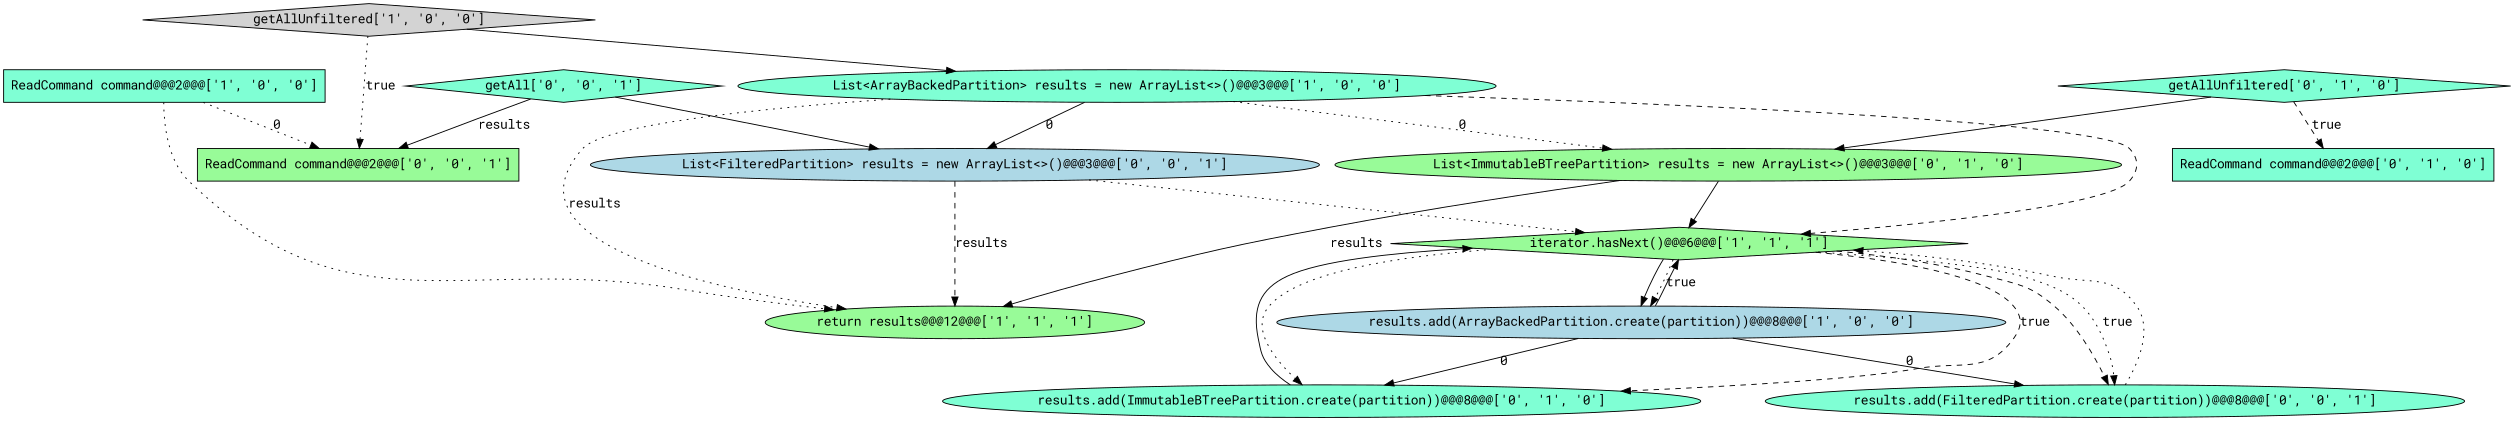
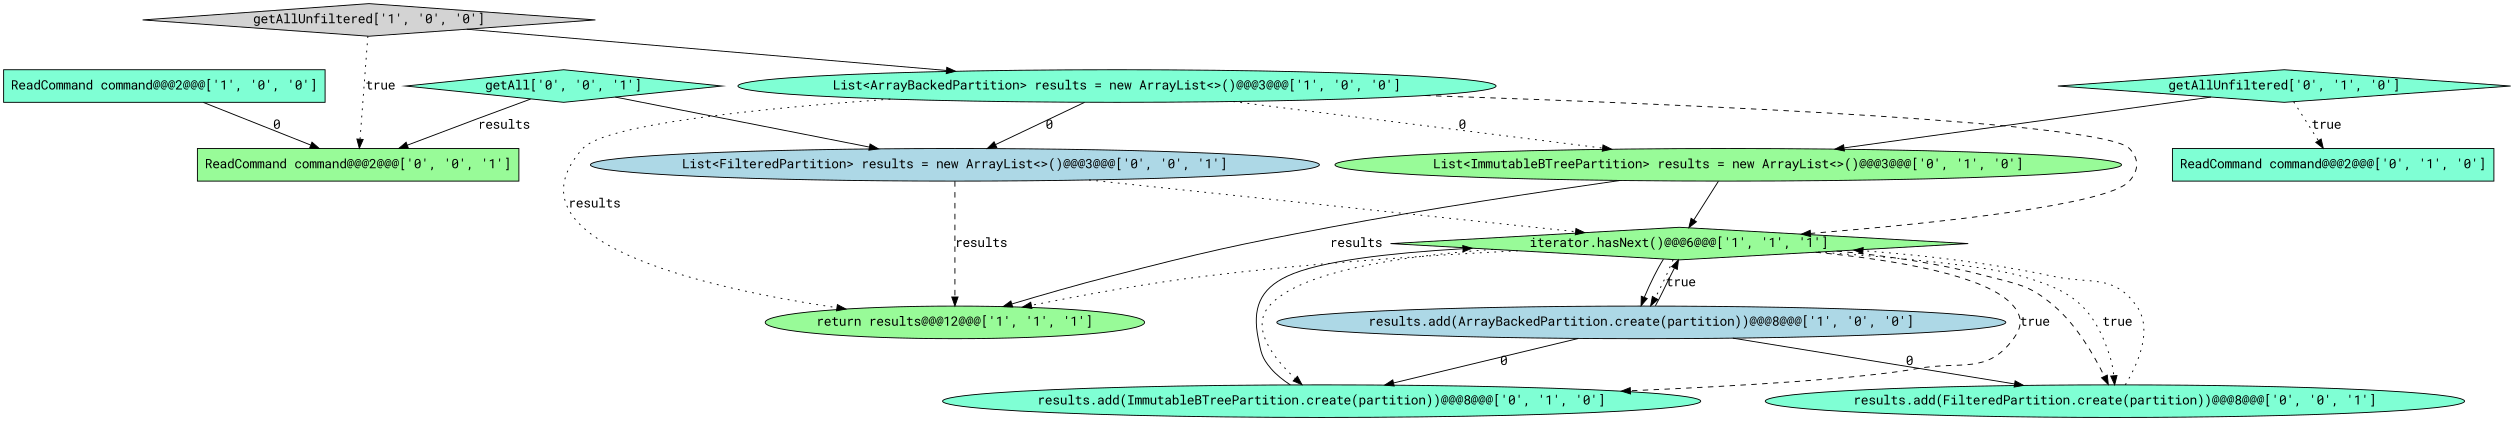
edge "getAllUnfiltered['0', '1', '0']" -> "ReadCommand command@@@2@@@['0', '1', '0']": style dashed -> dotted
edge "ReadCommand command@@@2@@@['1', '0', '0']" -> "ReadCommand command@@@2@@@['0', '0', '1']": style dotted -> solid
edge "ReadCommand command@@@2@@@['1', '0', '0']" -> "return results@@@12@@@['1', '1', '1']": now "iterator.hasNext()@@@6@@@['1', '1', '1']" -> "return results@@@12@@@['1', '1', '1']"
